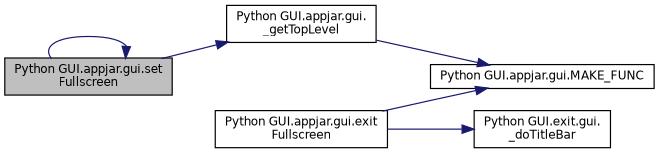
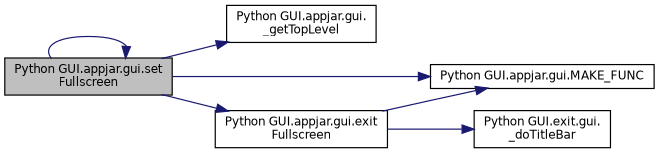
edge "Python GUI.appjar.gui. _getTopLevel" -> "Python GUI.appjar.gui.MAKE_FUNC": now "Python GUI.appjar.gui.set Fullscreen" -> "Python GUI.appjar.gui.MAKE_FUNC"
edge "Python GUI.appjar.gui.set Fullscreen" -> "Python GUI.appjar.gui.exit Fullscreen": added
